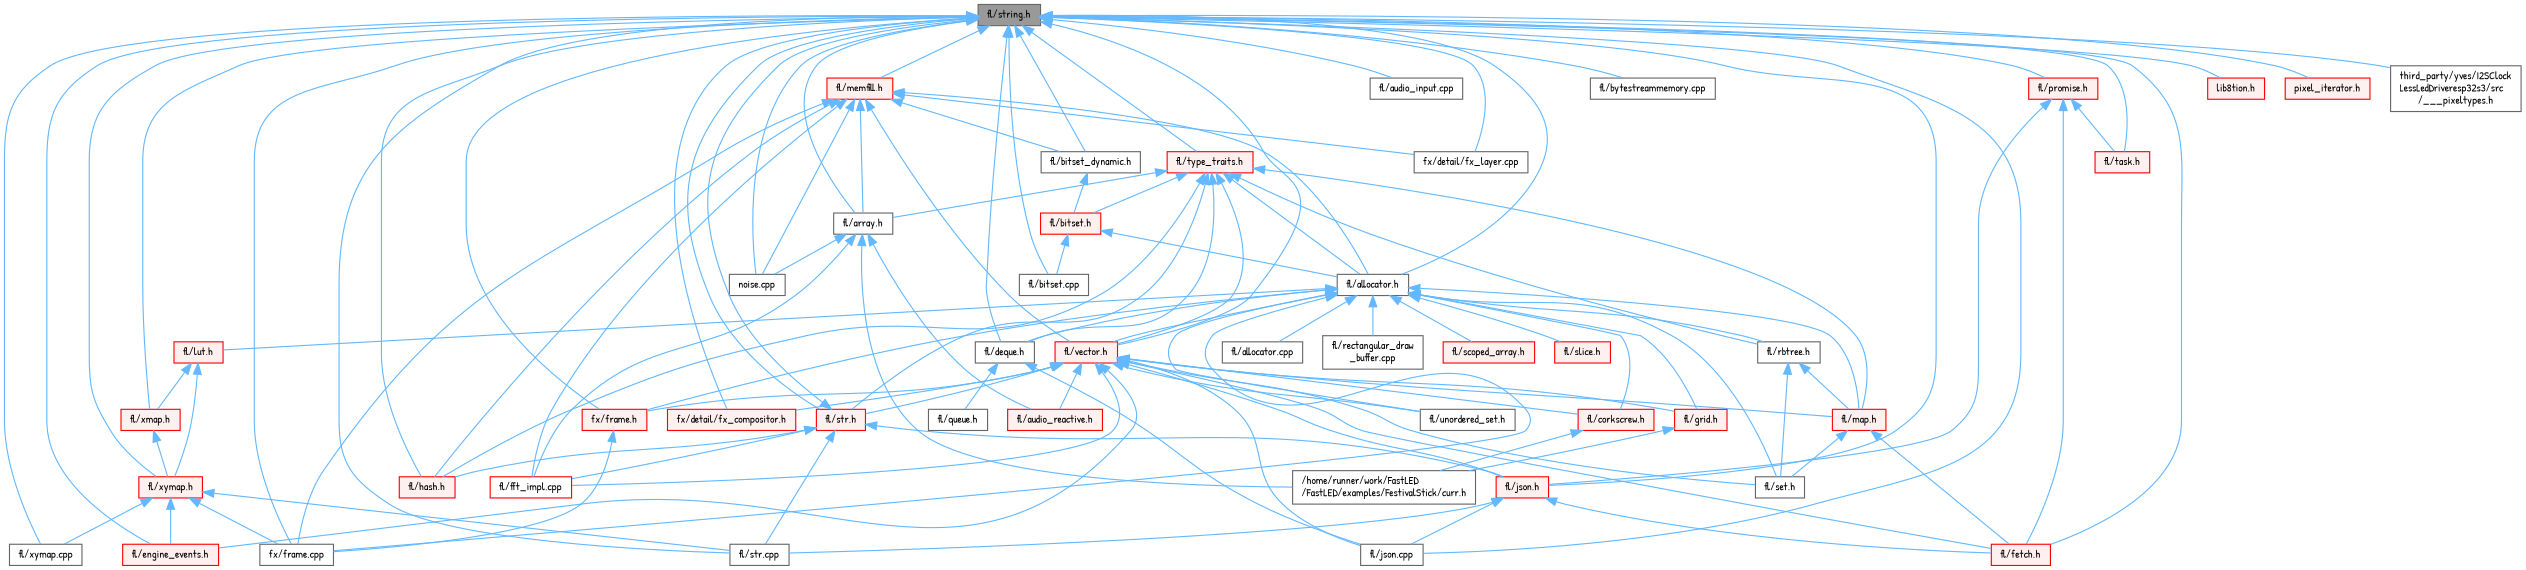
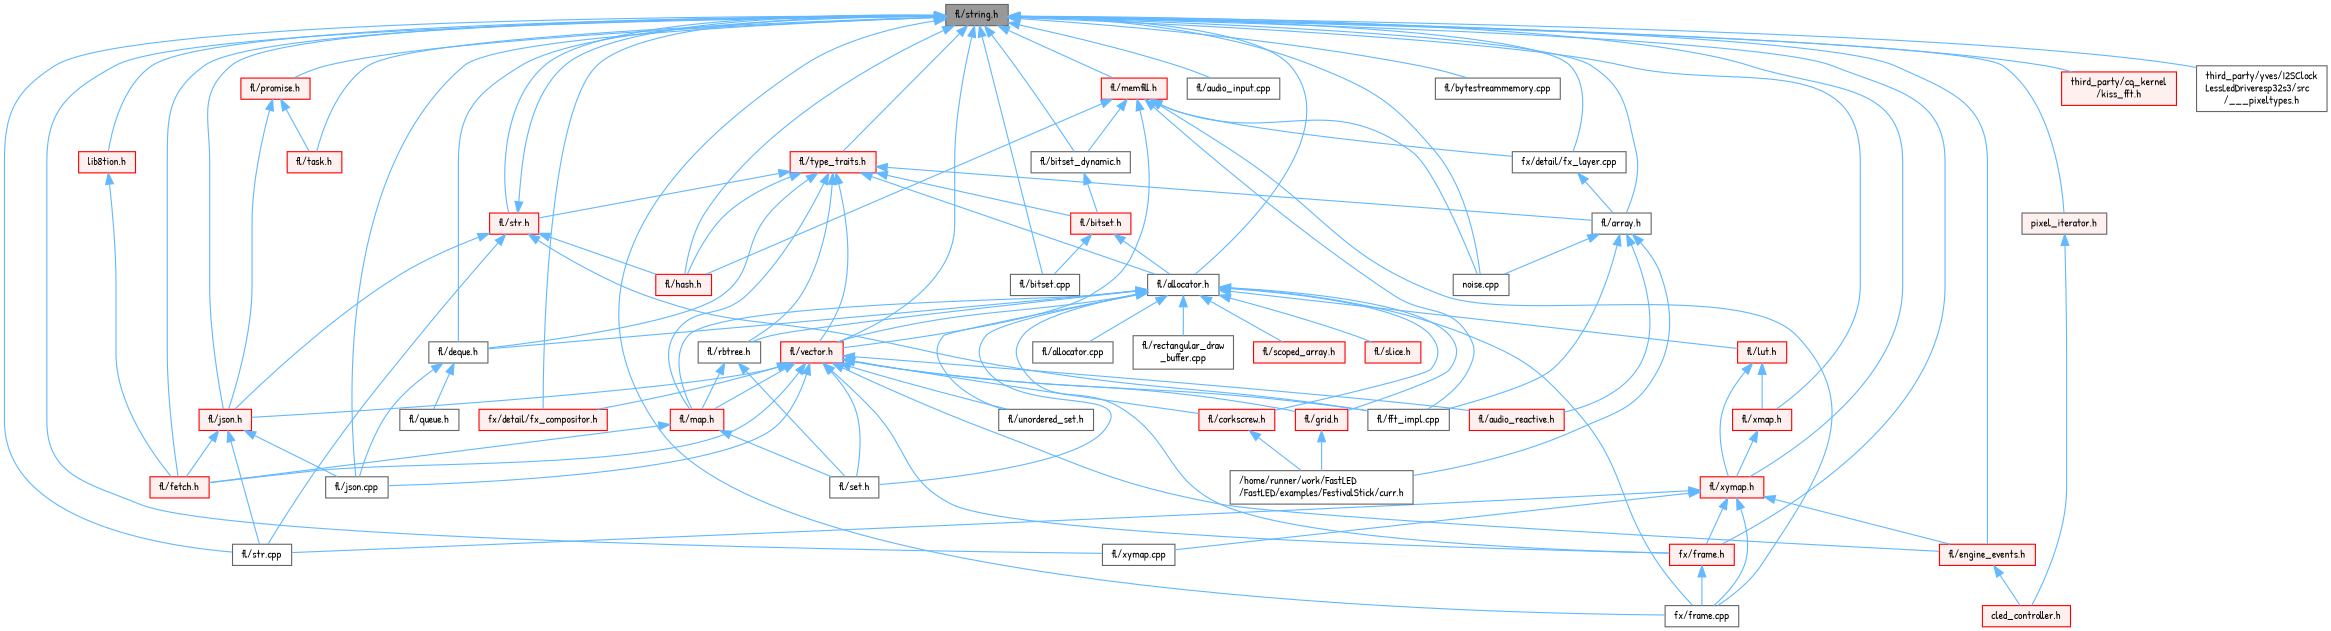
node "third_party/cq_kernel /kiss_fft.h": added
node "pixel_iterator.h": color red -> grey40
edge "fl/allocator.h" -> "fl/memfill.h": removed
edge "fl/array.h" -> "fl/memfill.h": now "fl/array.h" -> "fx/detail/fx_layer.cpp"
edge "fl/fetch.h" -> "fl/promise.h": now "fl/fetch.h" -> "lib8tion.h"
edge "fl/str.h" -> "fl/vector.h": removed
node "fl/fft_impl.cpp": color red -> grey40
edge "fx/frame.h" -> "fl/xymap.h": added
node "cled_controller.h": added
